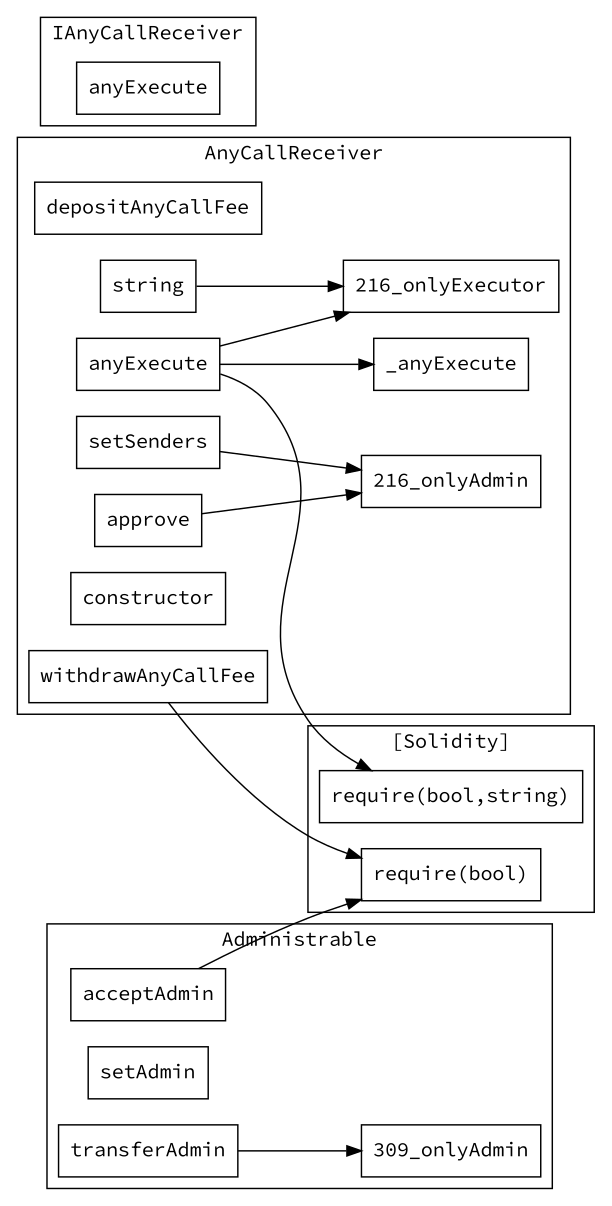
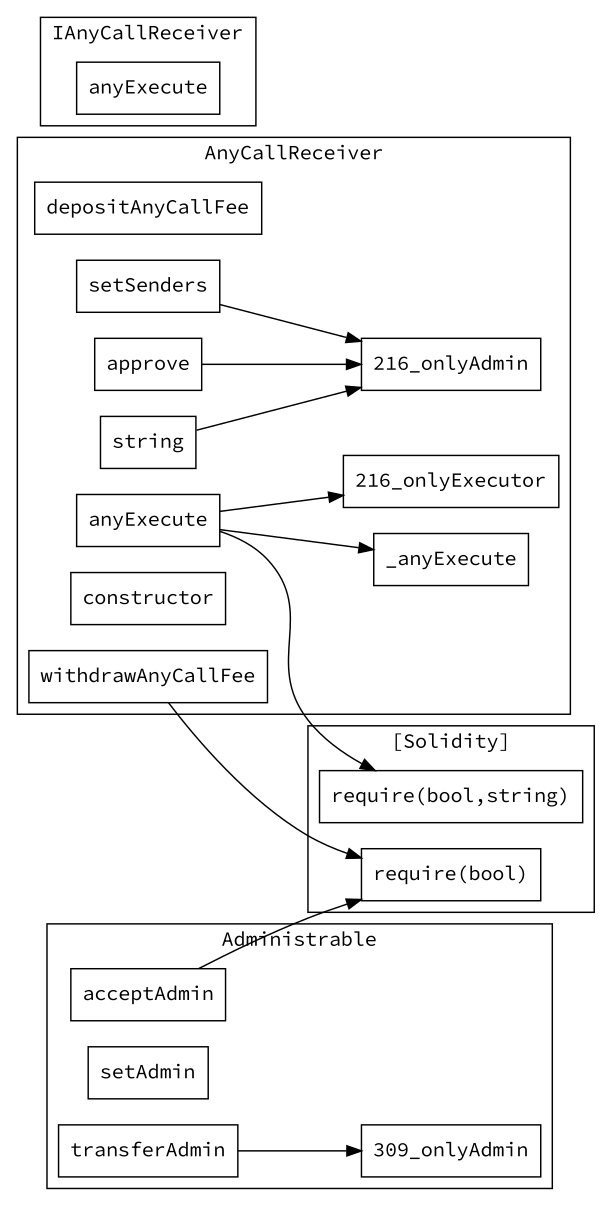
edge "string" -> "216_onlyExecutor": now "string" -> "216_onlyAdmin"
